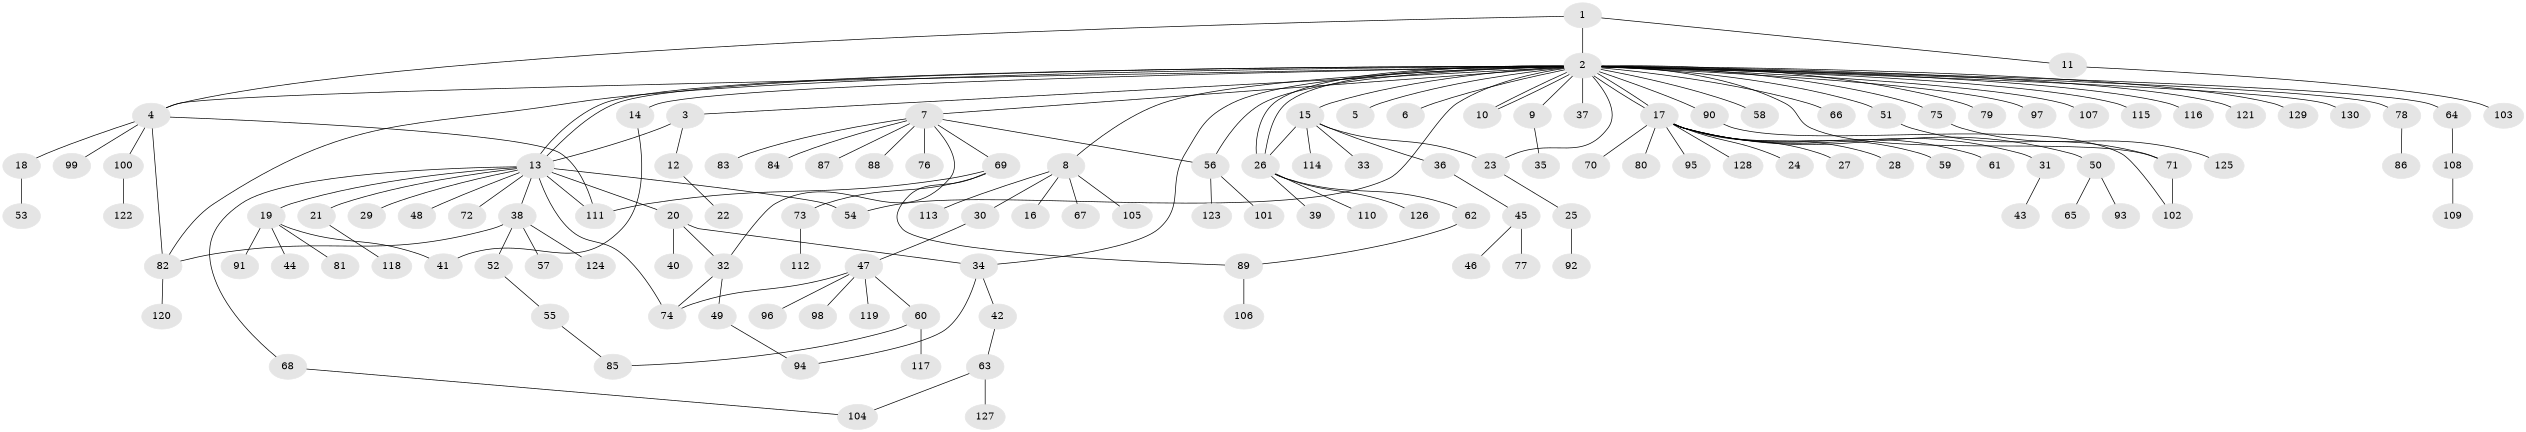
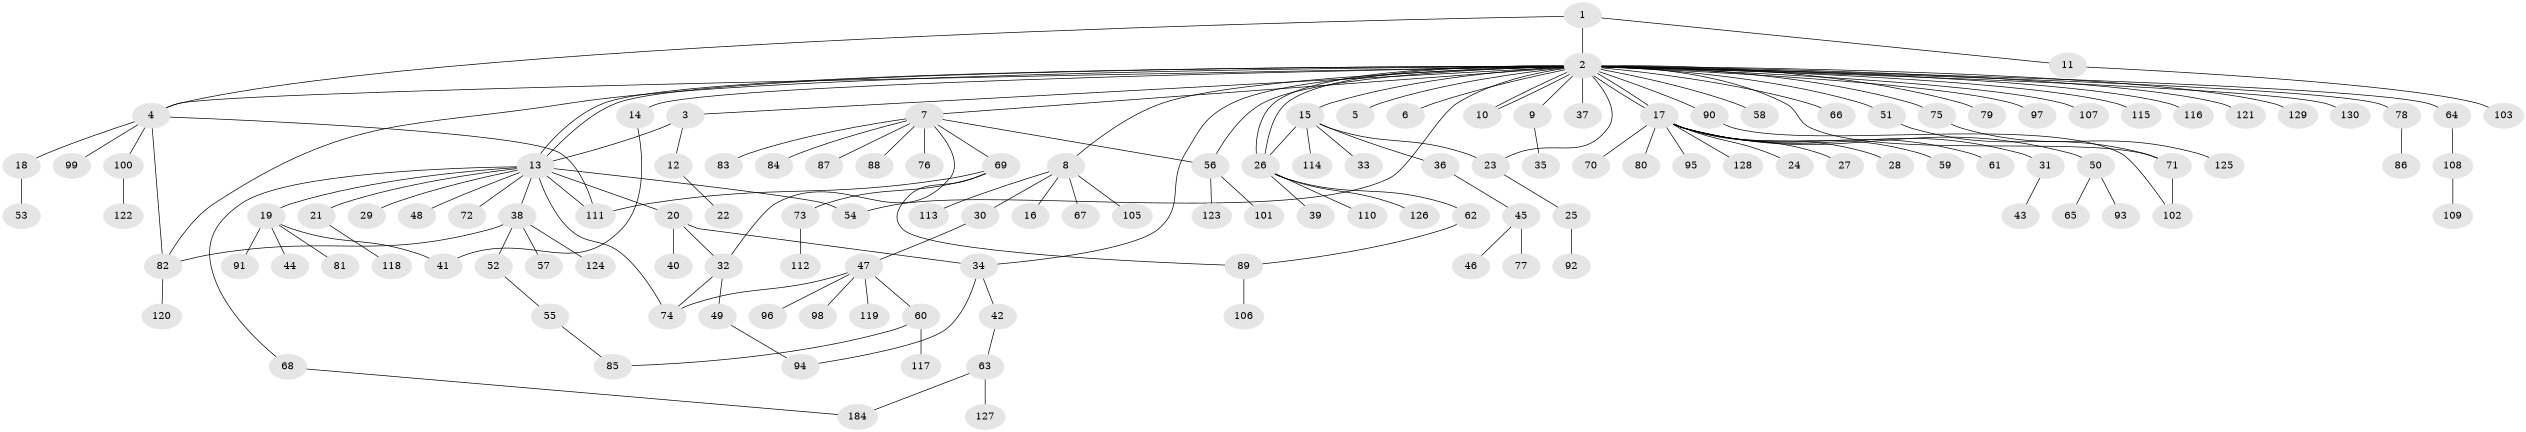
node "104": label "104" -> "184"
